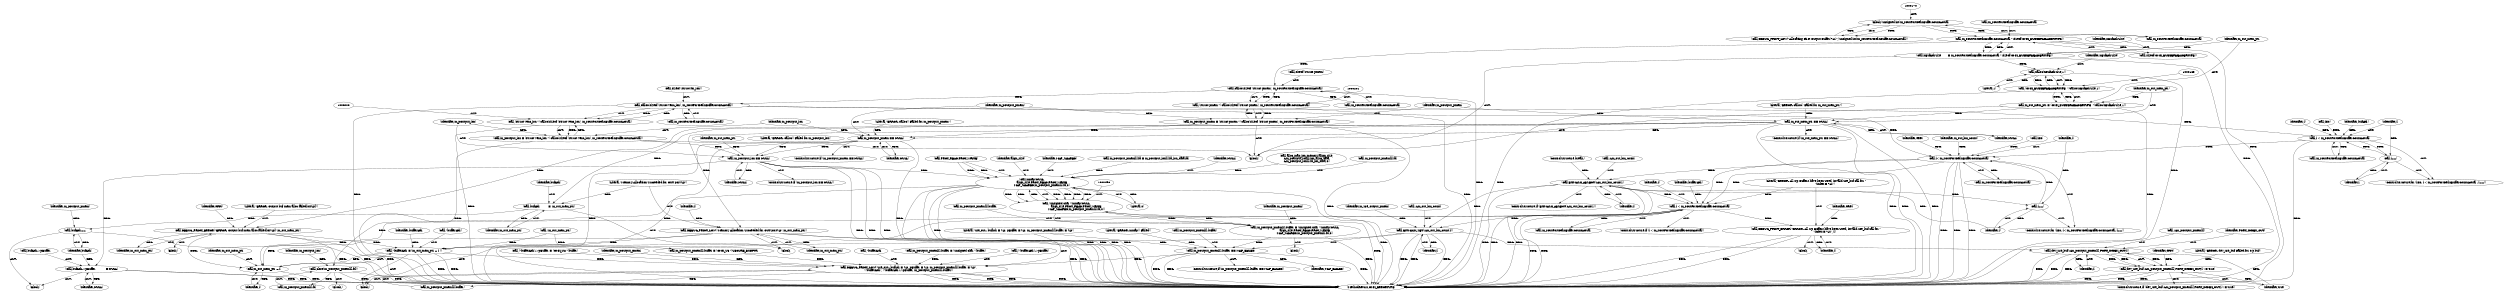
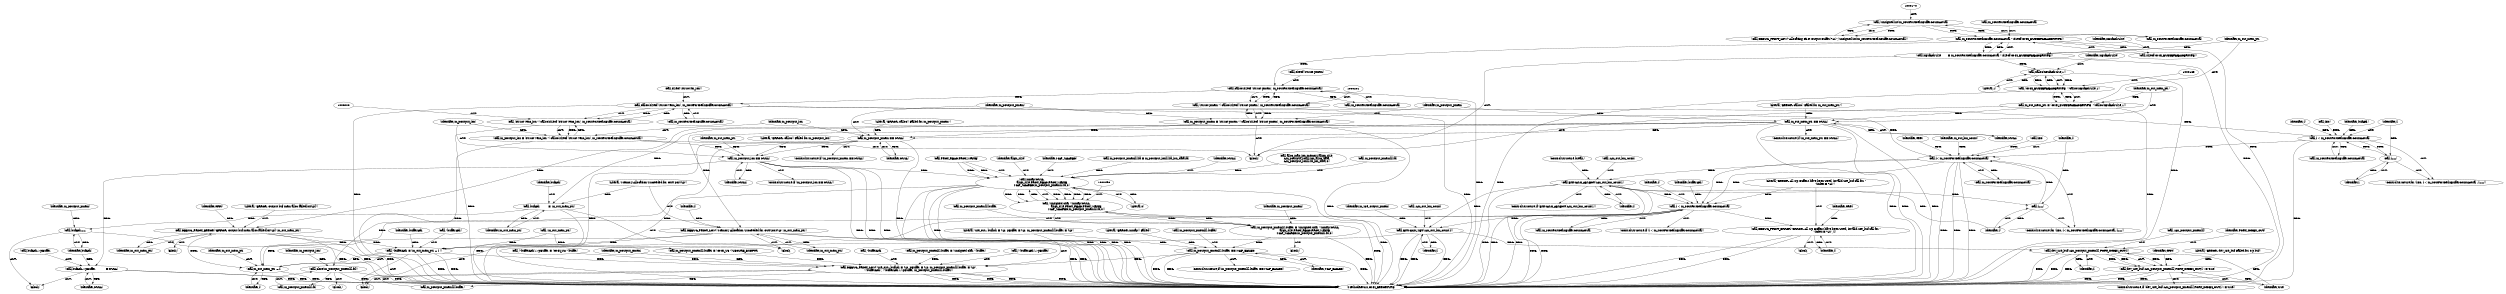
node "(Block,(unsigned int)m_sOutPortDef.nBufferCountActual)": label "(Block,(unsigned int)m_sOutPortDef.nBufferCountActual)" -> "(Call,(unsigned int)m_sOutPortDef.nBufferCountActual)"
edge "(Call,BITMASK_SET(&m_out_bm_count,i))" -> "(Call,m_pOutput_pmem[i].buffer == MAP_FAILED)": now "(Identifier,MAP_FAILED)" -> "(Call,m_pOutput_pmem[i].buffer == MAP_FAILED)"
edge "(Call,bufHdr          =  m_out_mem_ptr)" -> "(MethodReturn,OMX_ERRORTYPE)": added, label "DDG:"
